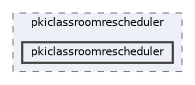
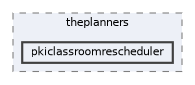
cluster "pkiclassroomrescheduler": label "pkiclassroomrescheduler" -> "theplanners"
